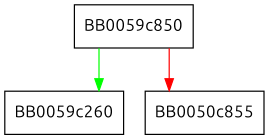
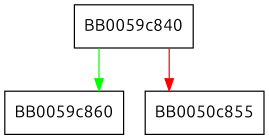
node "BB0059c850": label "BB0059c850" -> "BB0059c840"
node "BB0059c260": label "BB0059c260" -> "BB0059c860"
